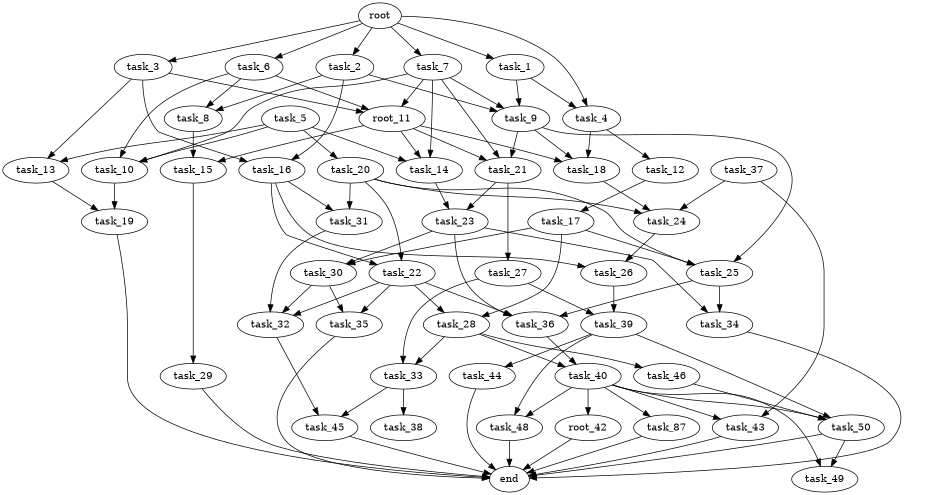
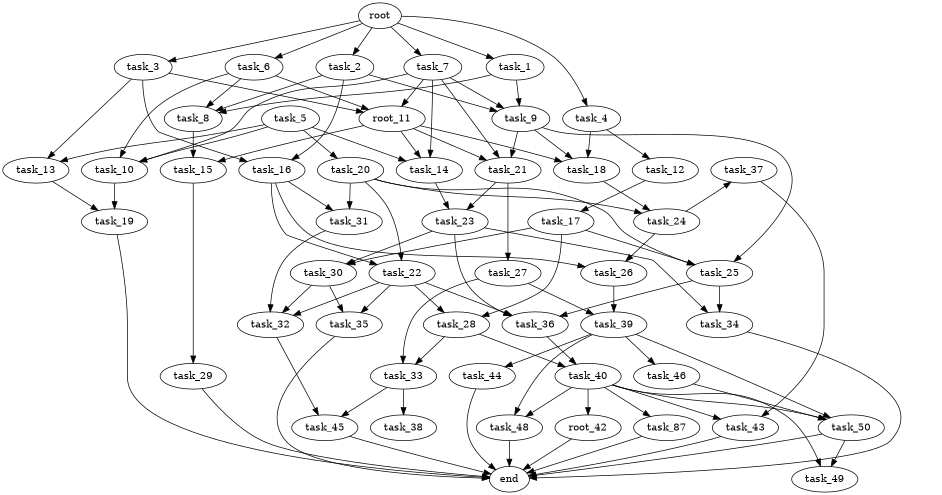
edge "task_1" -> "task_4": now "task_1" -> "task_8"
edge "task_37" -> "task_24": reversed
edge "task_28" -> "task_46": now "task_39" -> "task_46"
